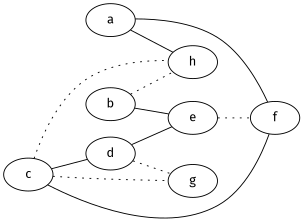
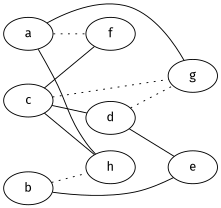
edge "a" -- "g": added
edge "a" -- "f": style solid -> dotted
edge "h" -- "c": style dotted -> solid
edge "e" -- "f": removed
